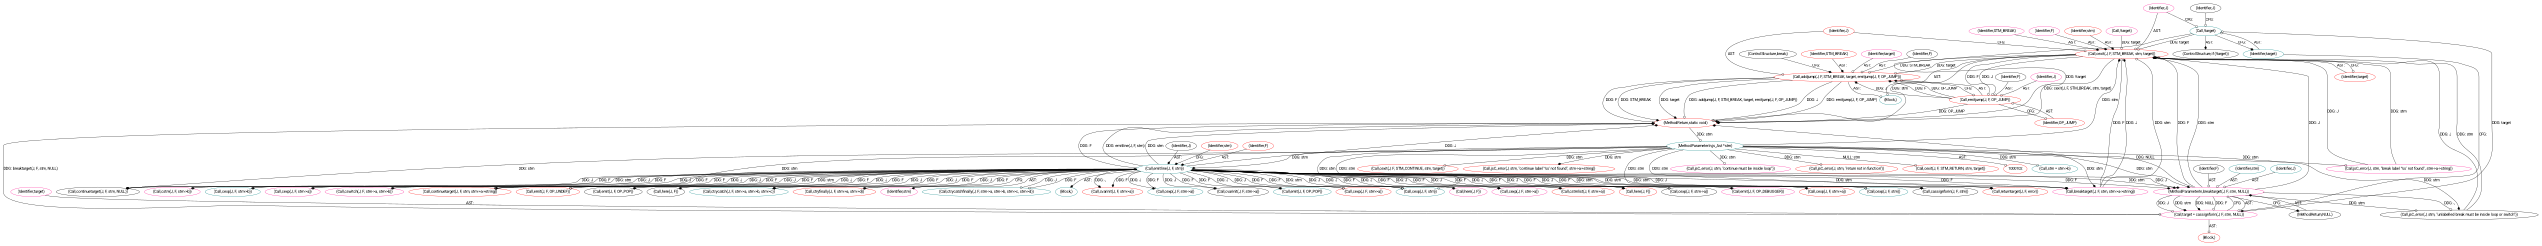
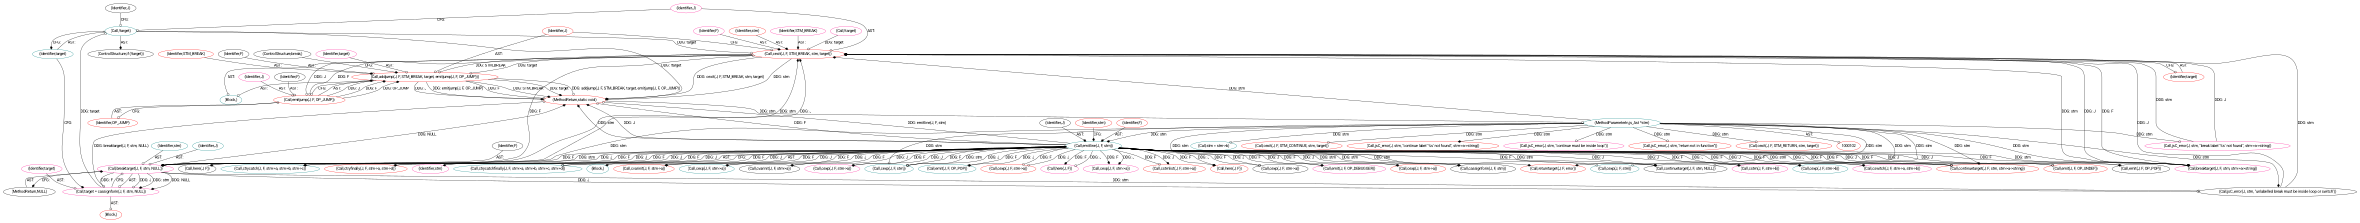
edge "(Call,emitjump(J, F, OP_JUMP))" -> "(MethodReturn,static void)": removed, label "DDG: OP_JUMP"
edge "(MethodParameterIn,js_Ast *stm)" -> "(Call,cexit(J, F, STM_RETURN, stm, target))": label "NULL: stm" -> "DDG: stm"
node "(MethodParameterIn,breaktarget(J, F, stm, NULL))": label "(MethodParameterIn,breaktarget(J, F, stm, NULL))" -> "(Call,breaktarget(J, F, stm, NULL))"
